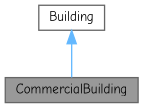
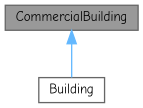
edge "CommercialBuilding" -> "Building": reversed
